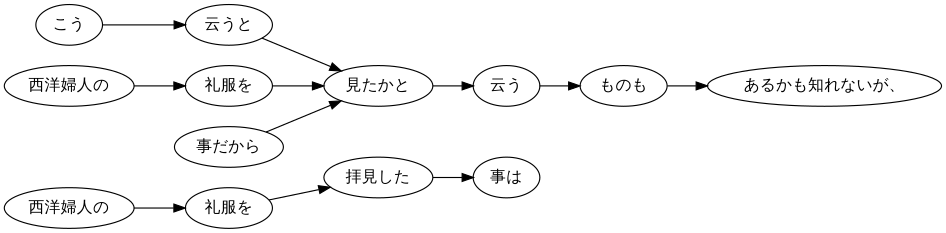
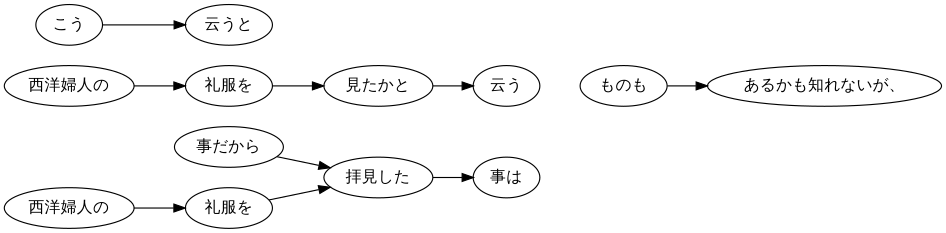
edge "云うと" -> "見たかと": removed
edge "云う" -> "ものも": removed
edge "事だから" -> "見たかと": now "事だから" -> "拝見した"
